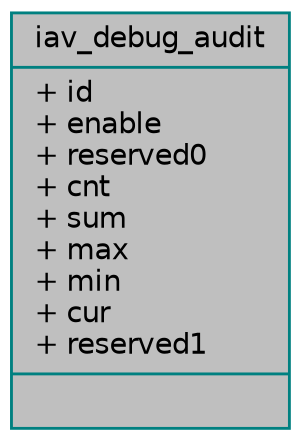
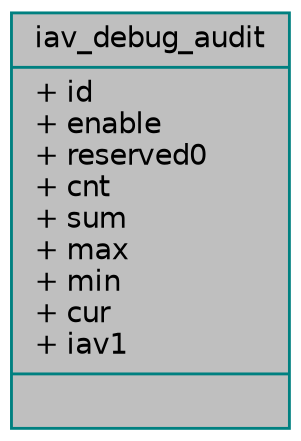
node "iav_debug_audit": text "+ reserved1" -> "+ iav1"
